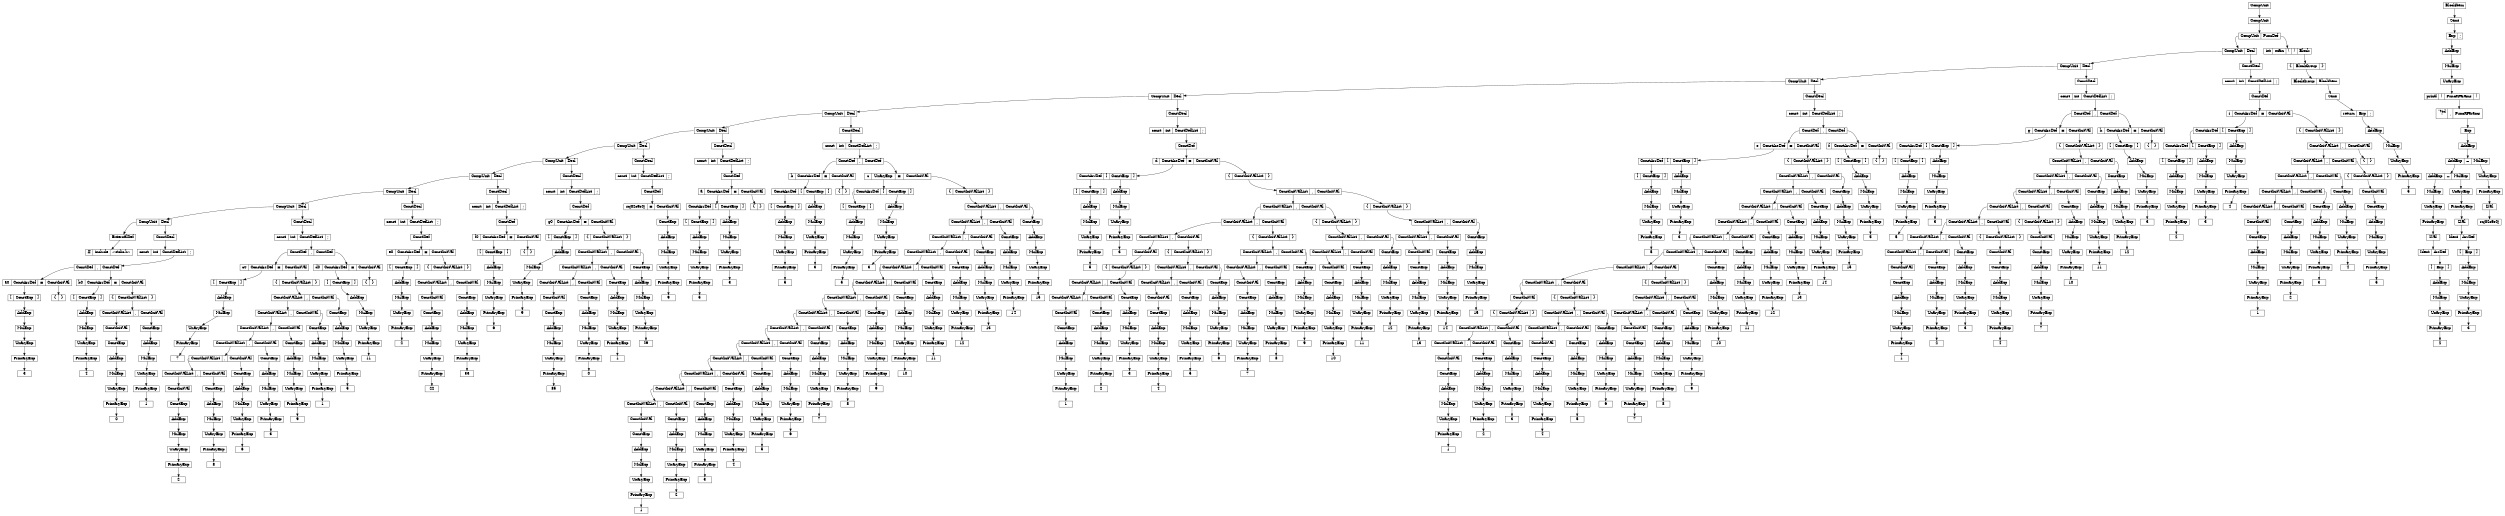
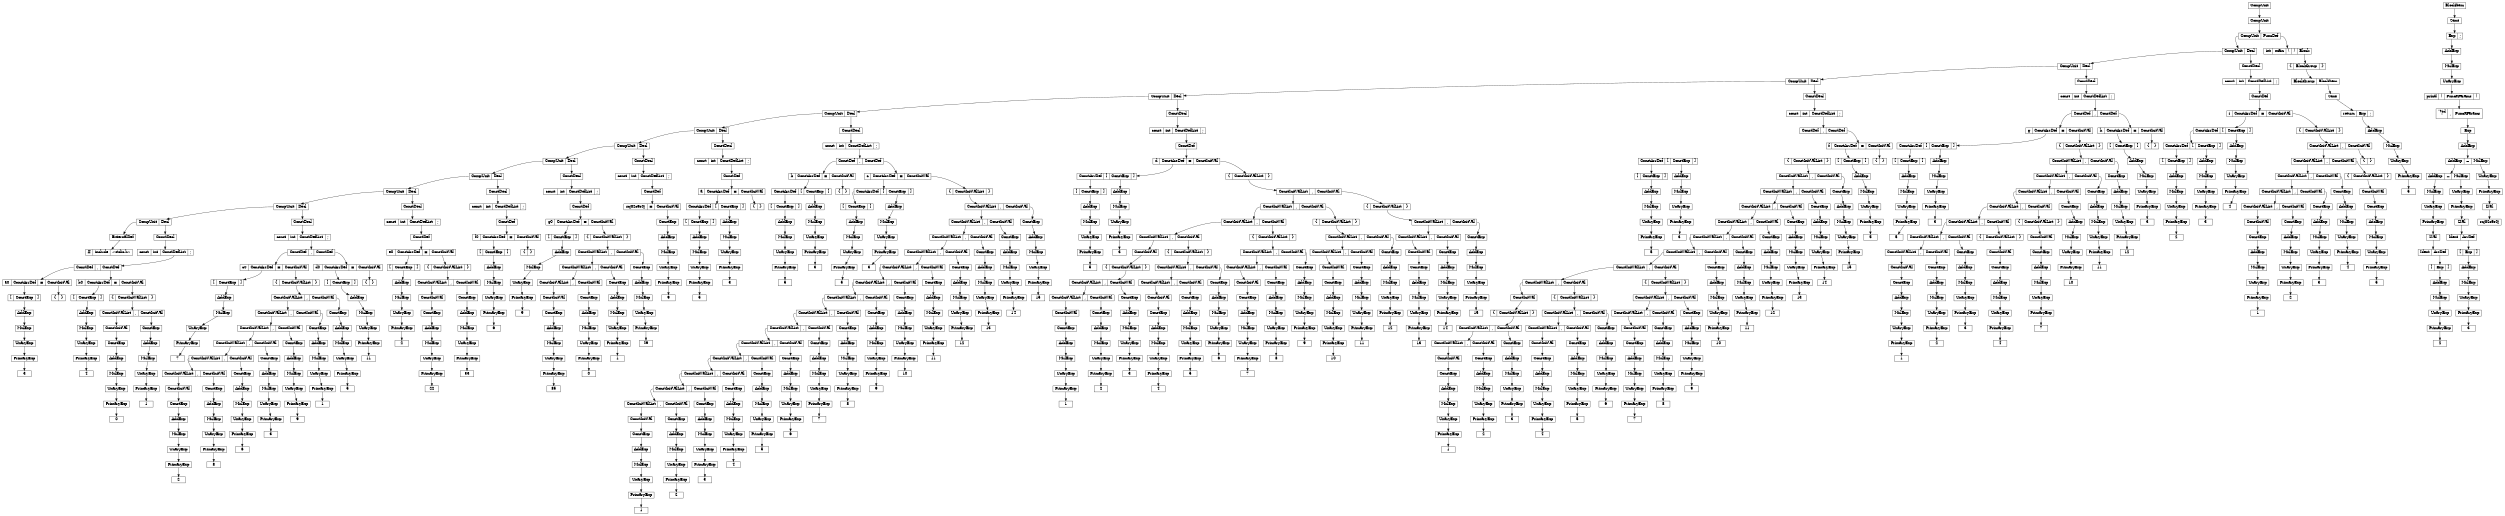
node "e": removed
node "c": text "UnaryExp" -> "ConstArrDef"
